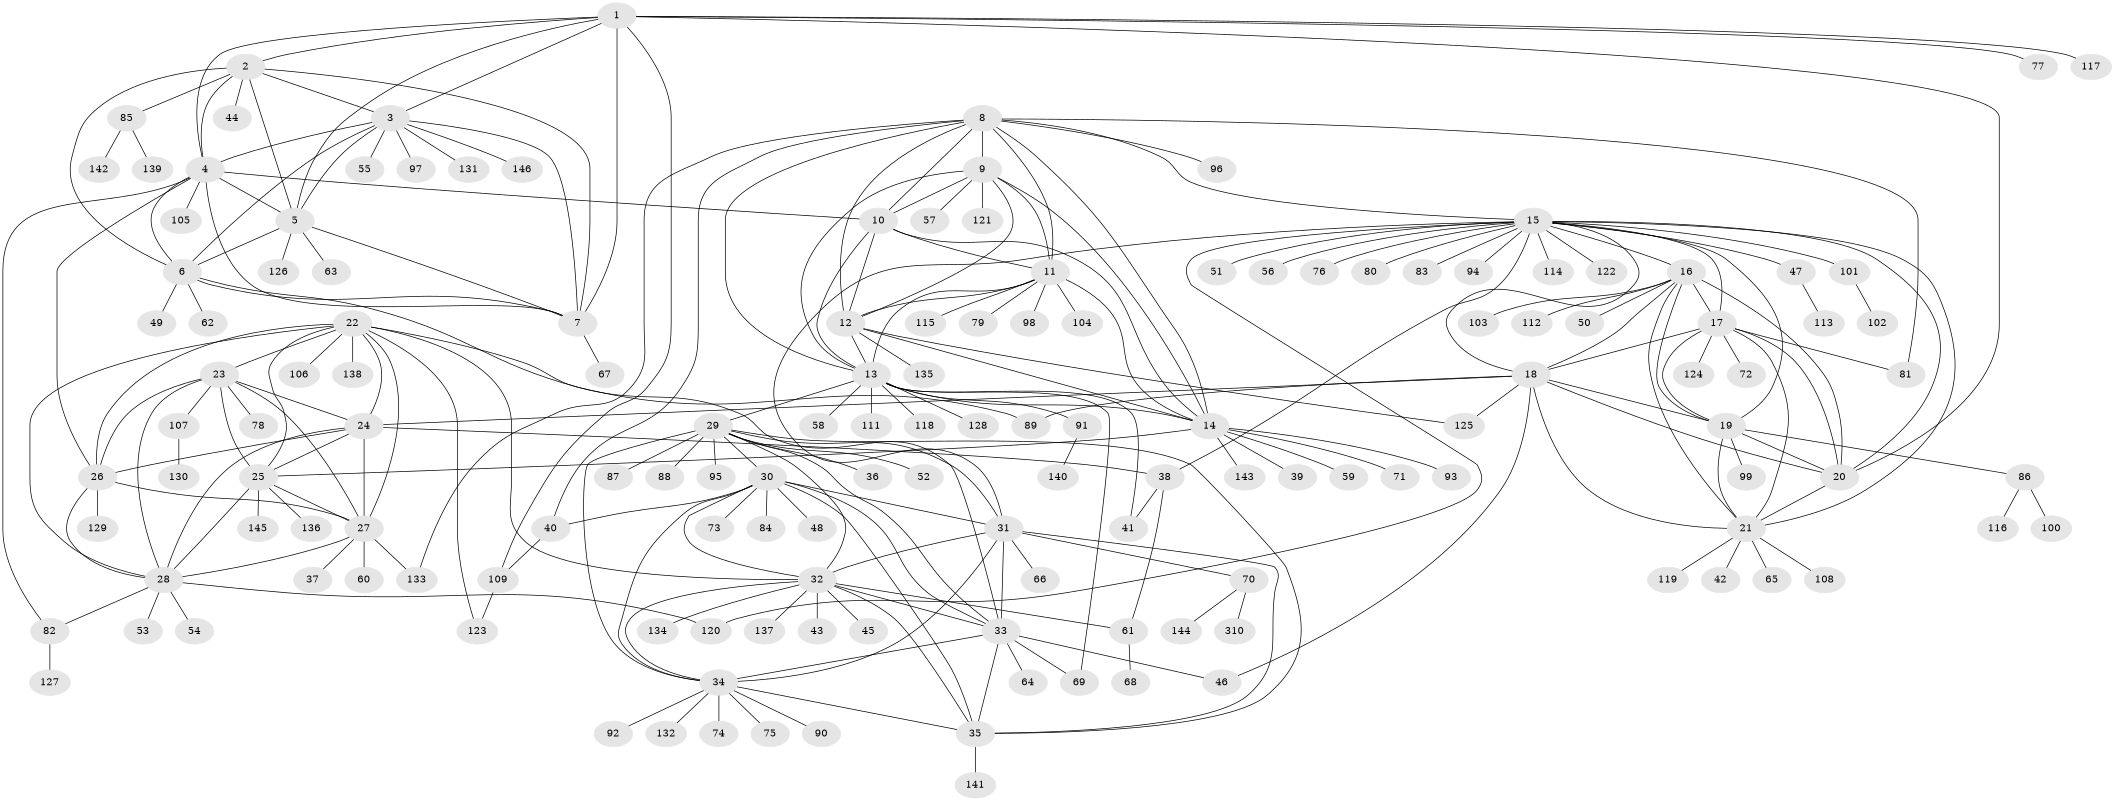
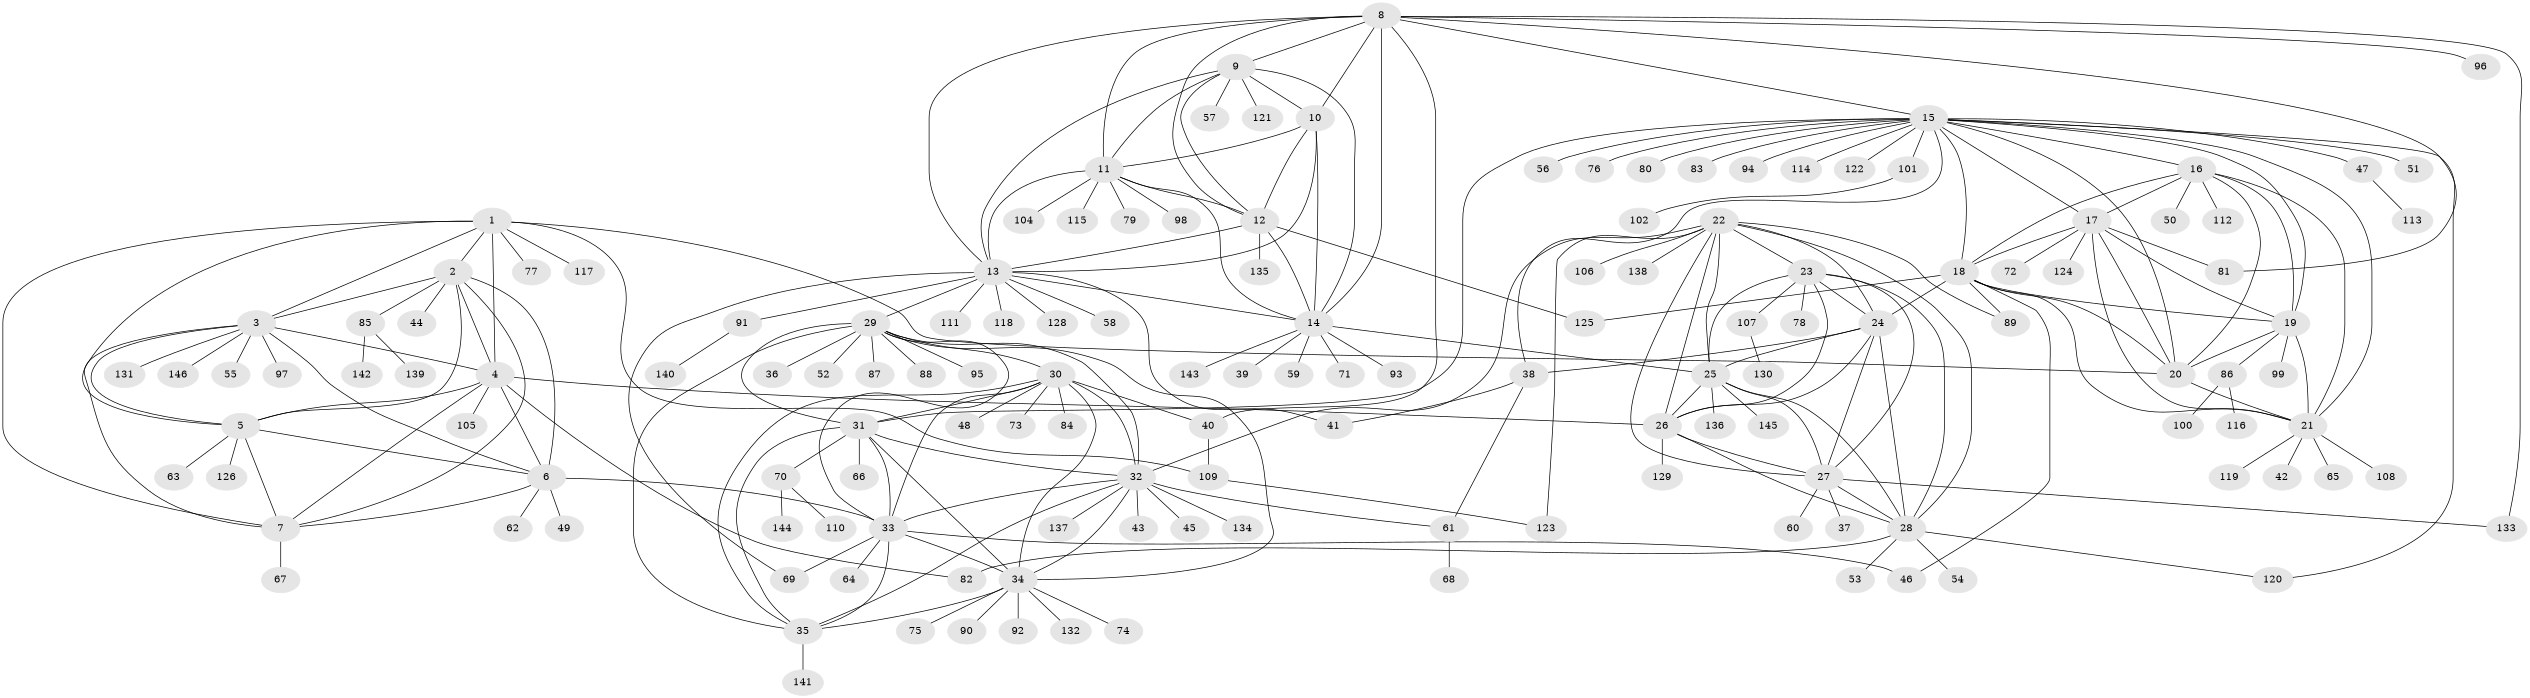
edge "4" -- "10": removed
node "103": removed
edge "25" -- "26": added
node "310": label "310" -> "110"
node "127": removed
